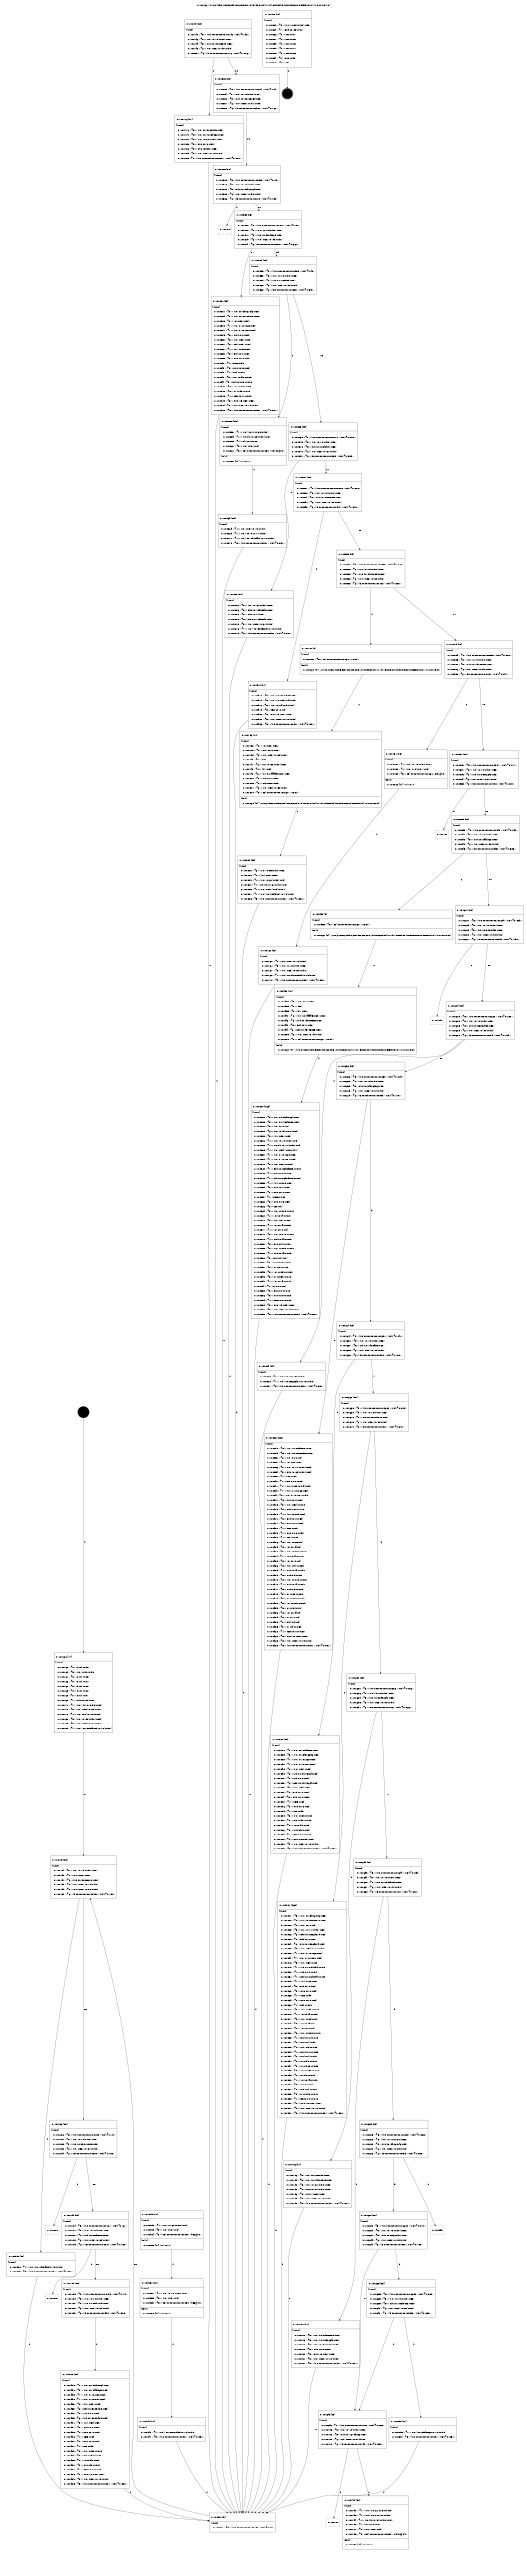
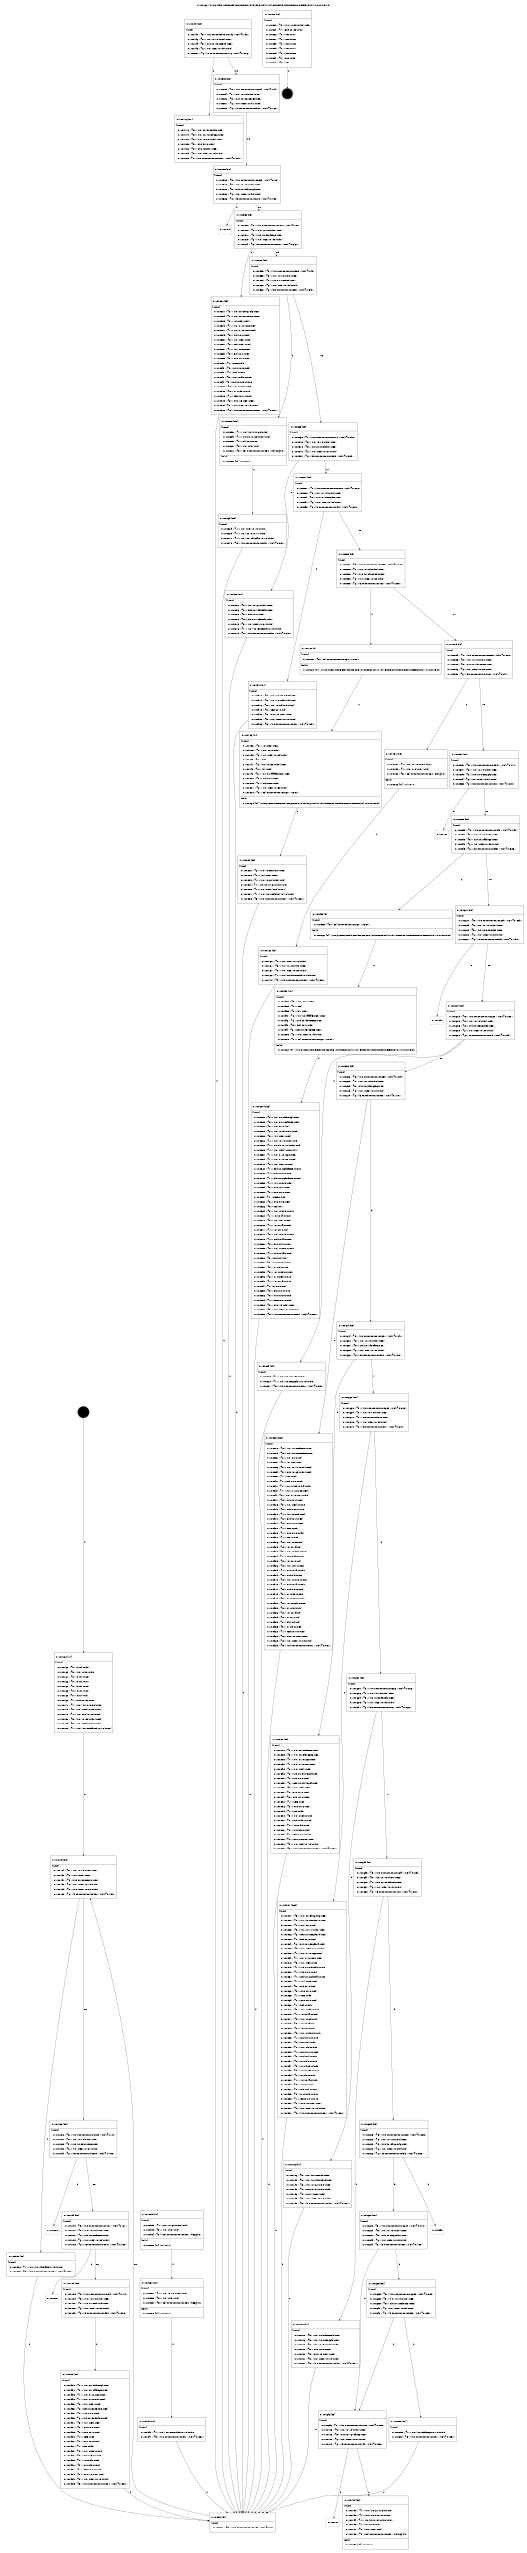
edge "0x401776 [27]" -> "0x401cb4 [5]": removed, label "1"
